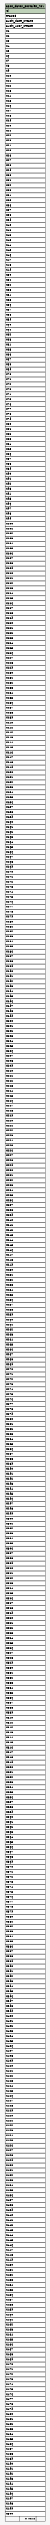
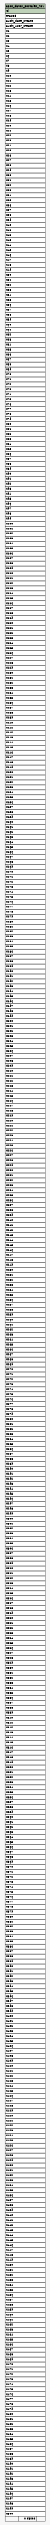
node "aacc_datos_postales_nov": text "0 rows" -> "0 datos"
